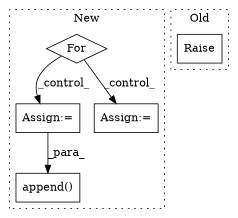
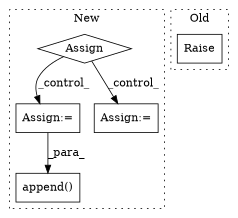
node "For": label "For" -> "Assign"
